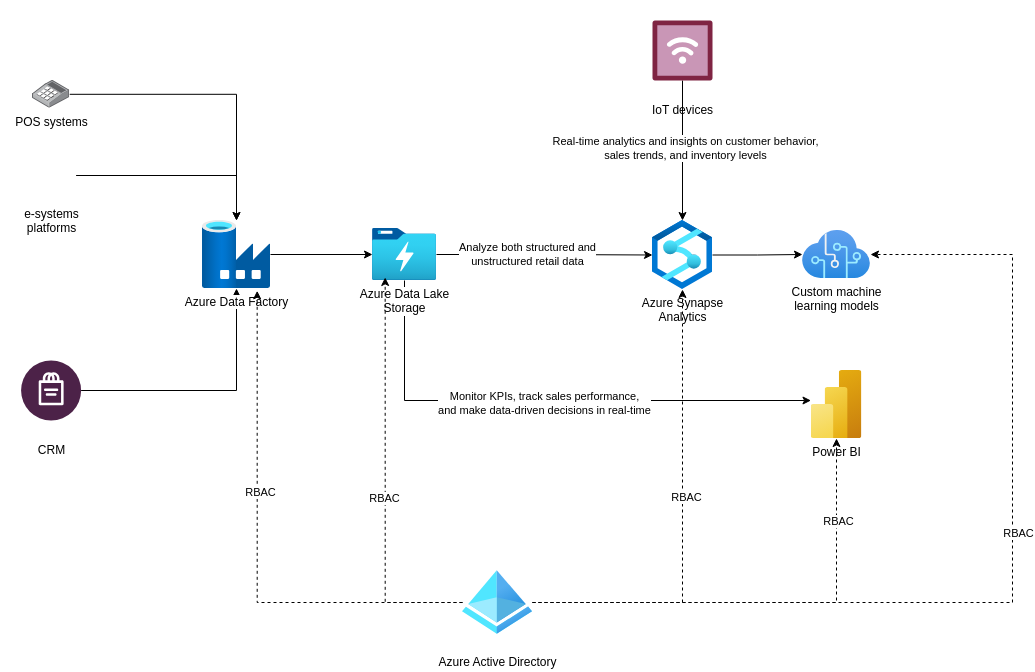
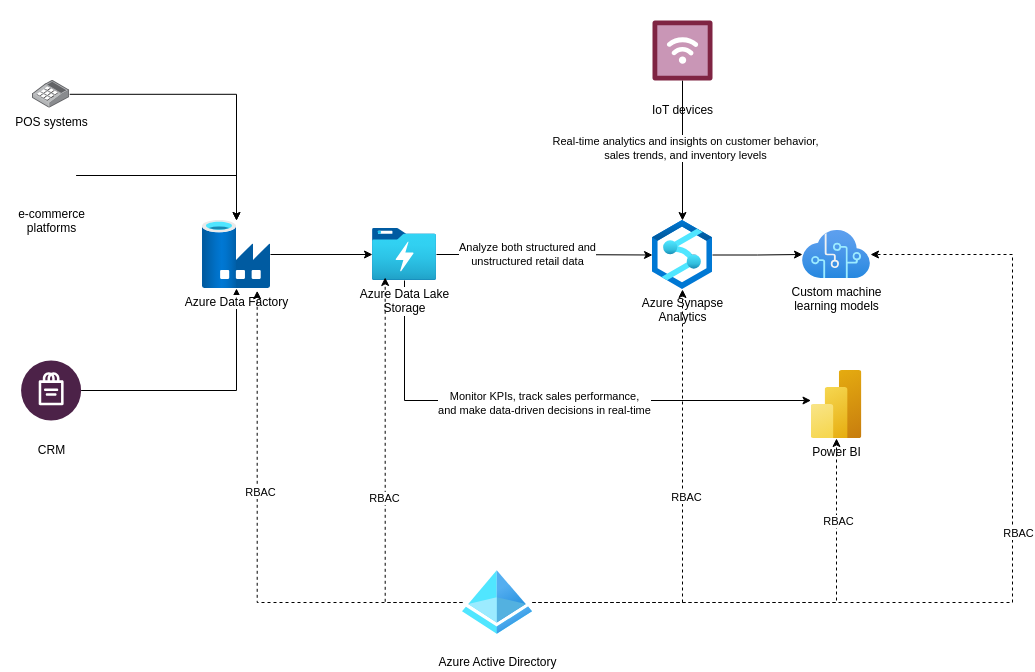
node "e-systems platforms": label "e-systems platforms" -> "e-commerce platforms"
